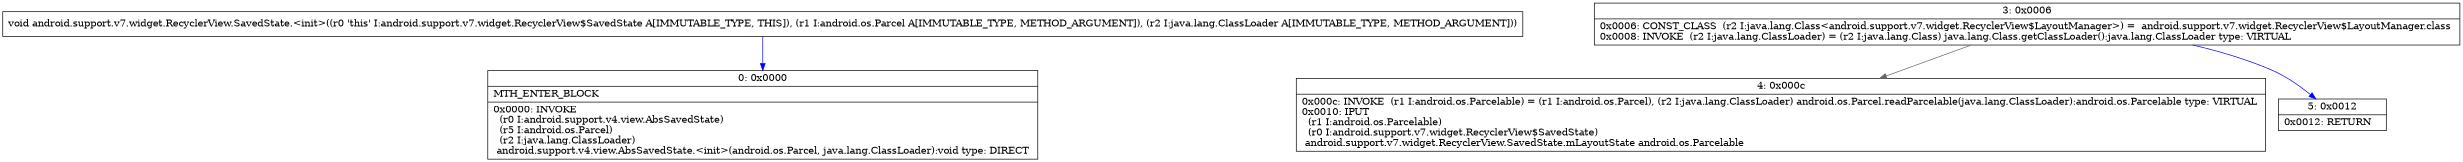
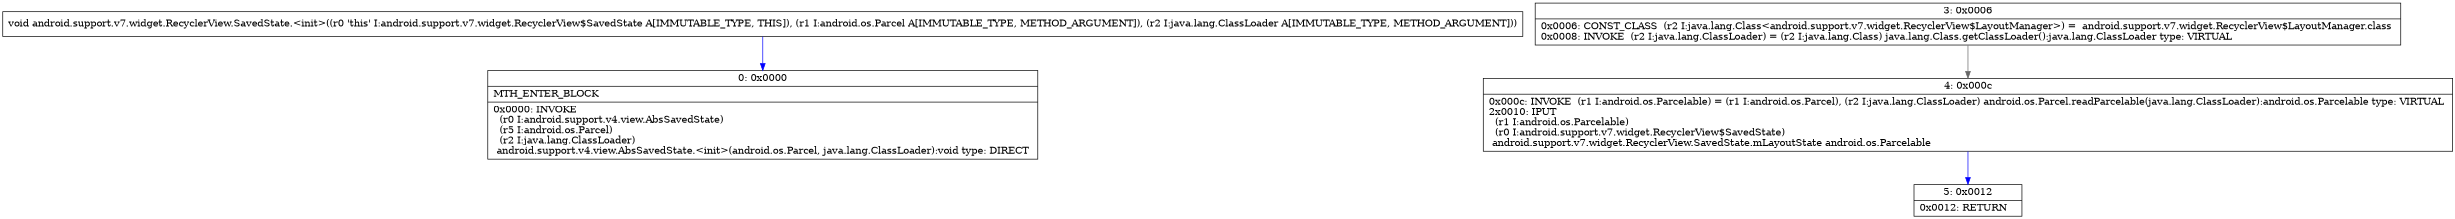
edge "3: 0x0006" -> "5: 0x0012": now "4: 0x000c" -> "5: 0x0012"
node "4: 0x000c": text "0x0010: IPUT" -> "2x0010: IPUT"
